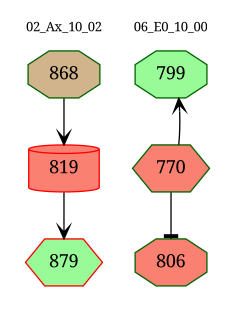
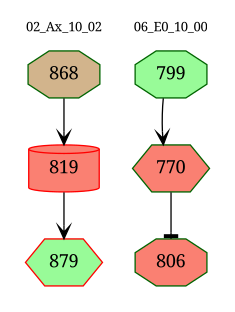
edge "770" -> "799": reversed
